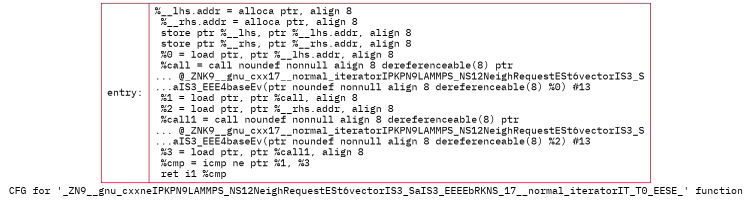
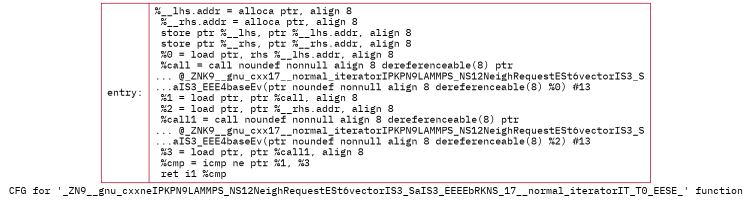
node "entry:": text "%0 = load ptr, ptr %__lhs.addr, align 8" -> "%0 = load ptr, rhs %__lhs.addr, align 8"
